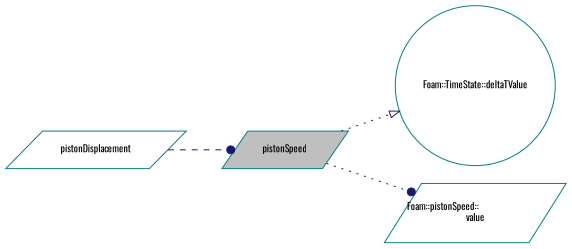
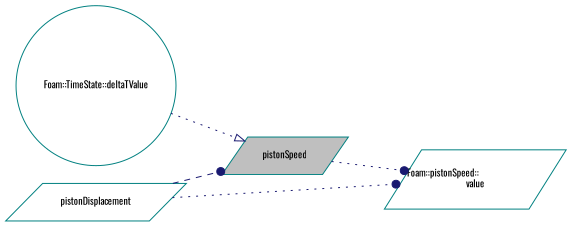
edge "pistonSpeed" -> "Foam::TimeState::deltaTValue": reversed
edge "pistonDisplacement" -> "Foam::pistonSpeed:: value": added
